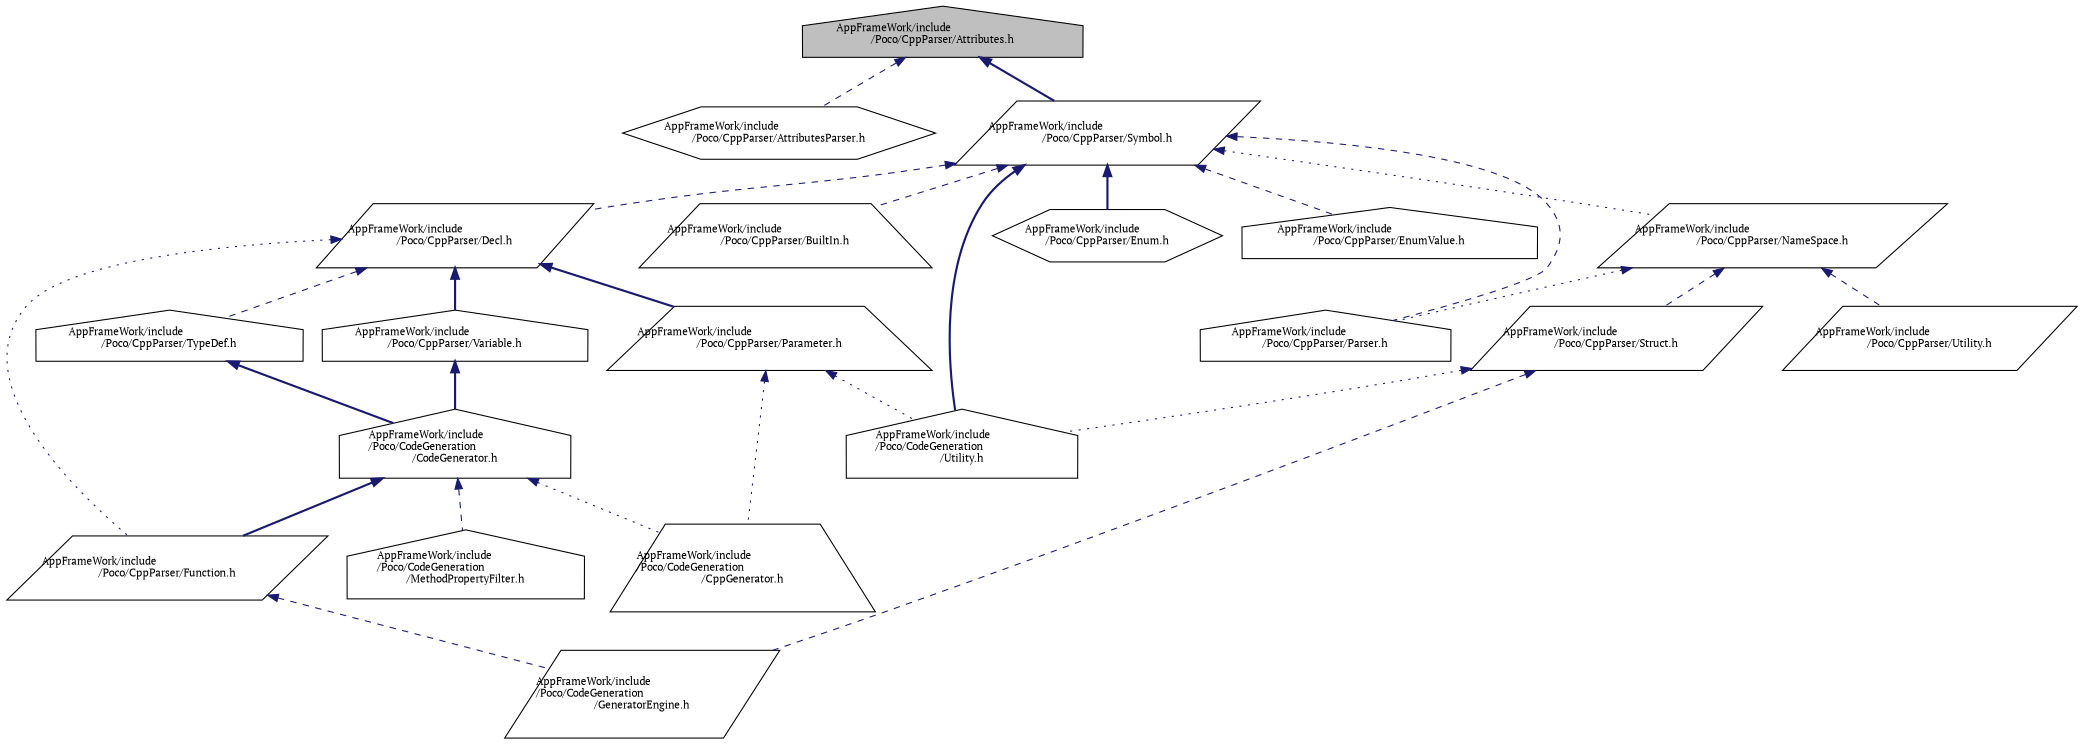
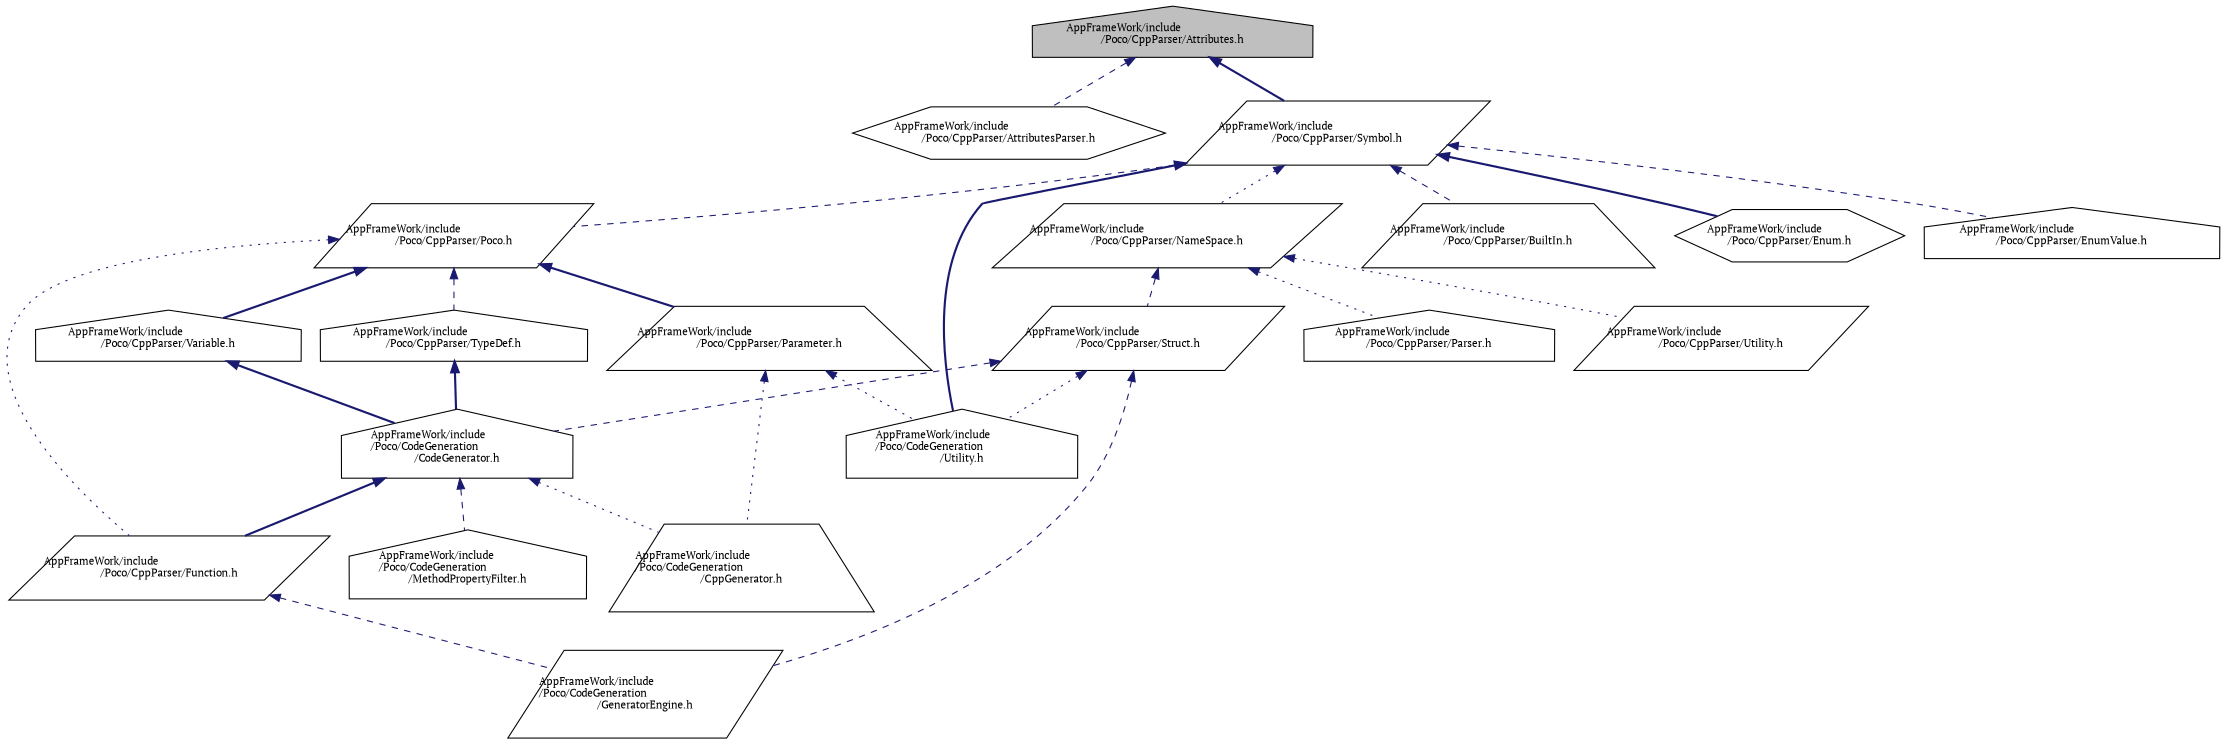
edge "AppFrameWork/include /Poco/CppParser/Parser.h" -> "AppFrameWork/include /Poco/CppParser/Symbol.h": removed
node "AppFrameWork/include /Poco/CppParser/Decl.h": label "AppFrameWork/include /Poco/CppParser/Decl.h" -> "AppFrameWork/include /Poco/CppParser/Poco.h"
edge "AppFrameWork/include /Poco/CppParser/Utility.h" -> "AppFrameWork/include /Poco/CppParser/NameSpace.h": style dashed -> dotted
edge "AppFrameWork/include /Poco/CodeGeneration /CodeGenerator.h" -> "AppFrameWork/include /Poco/CppParser/Struct.h": added
